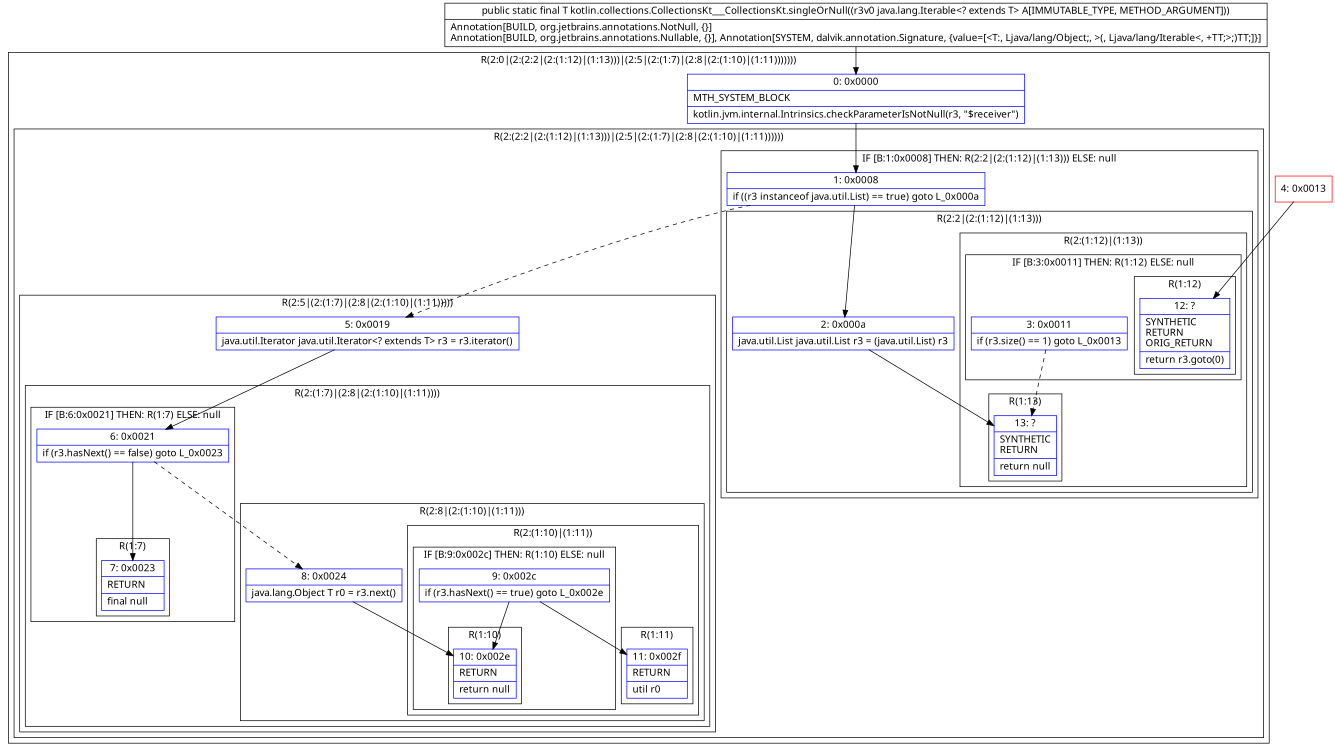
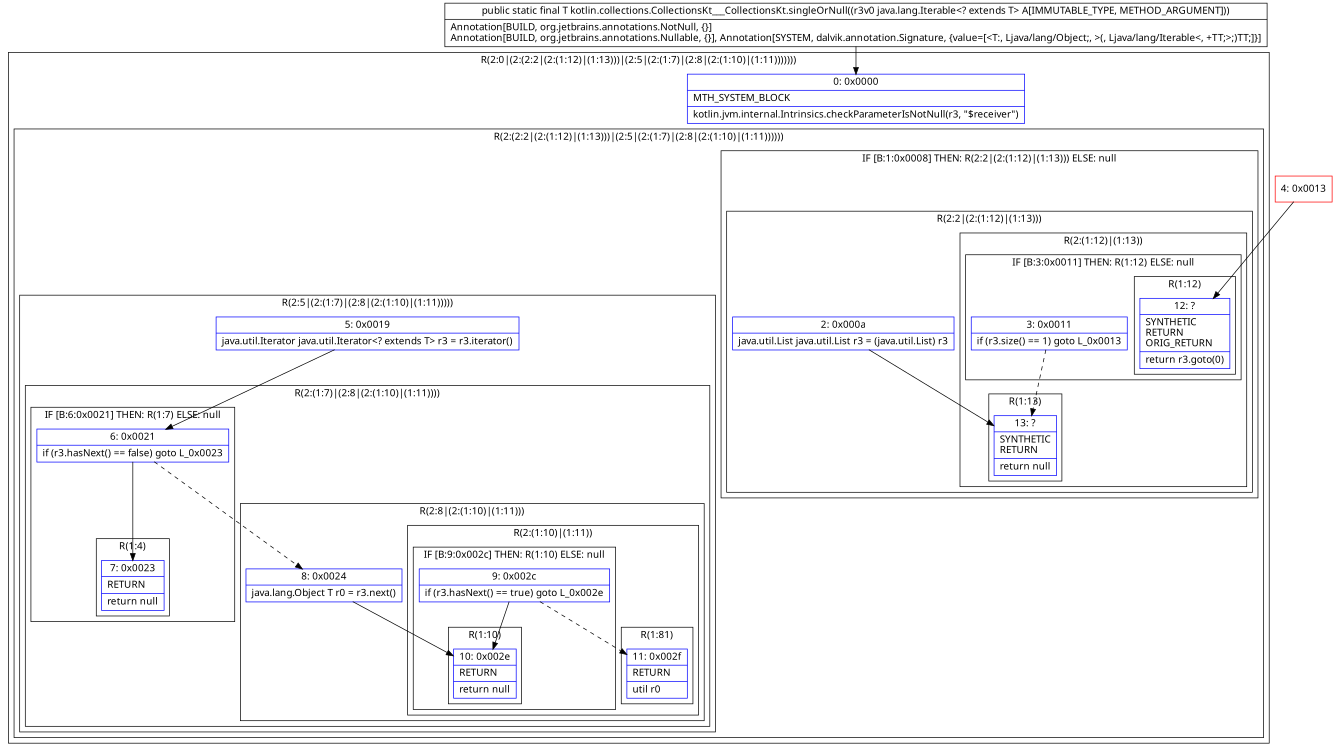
node "1: 0x0008": removed
cluster "R(1:7)": label "R(1:7)" -> "R(1:4)"
node "7: 0x0023": text "final null" -> "return null"
edge "9: 0x002c" -> "11: 0x002f": style solid -> dashed
cluster "R(1:11)": label "R(1:11)" -> "R(1:81)"
